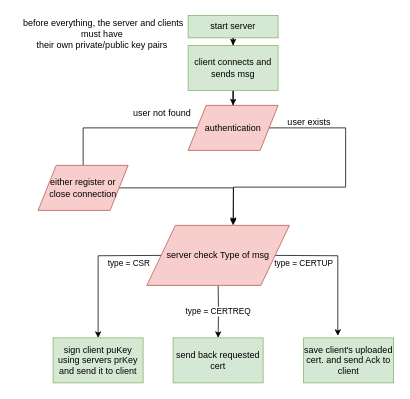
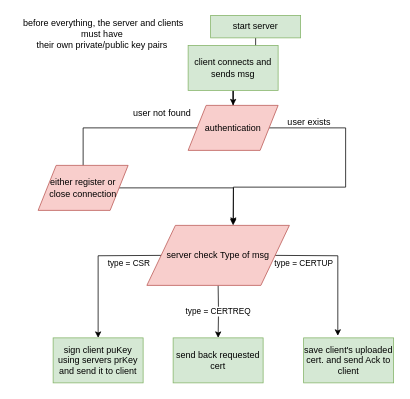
node "start server": moved (233, 27) -> (255, 27)
